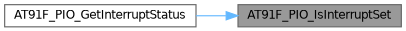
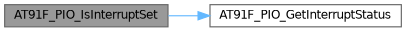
edge "AT91F_PIO_GetInterruptStatus" -> "AT91F_PIO_IsInterruptSet": reversed
